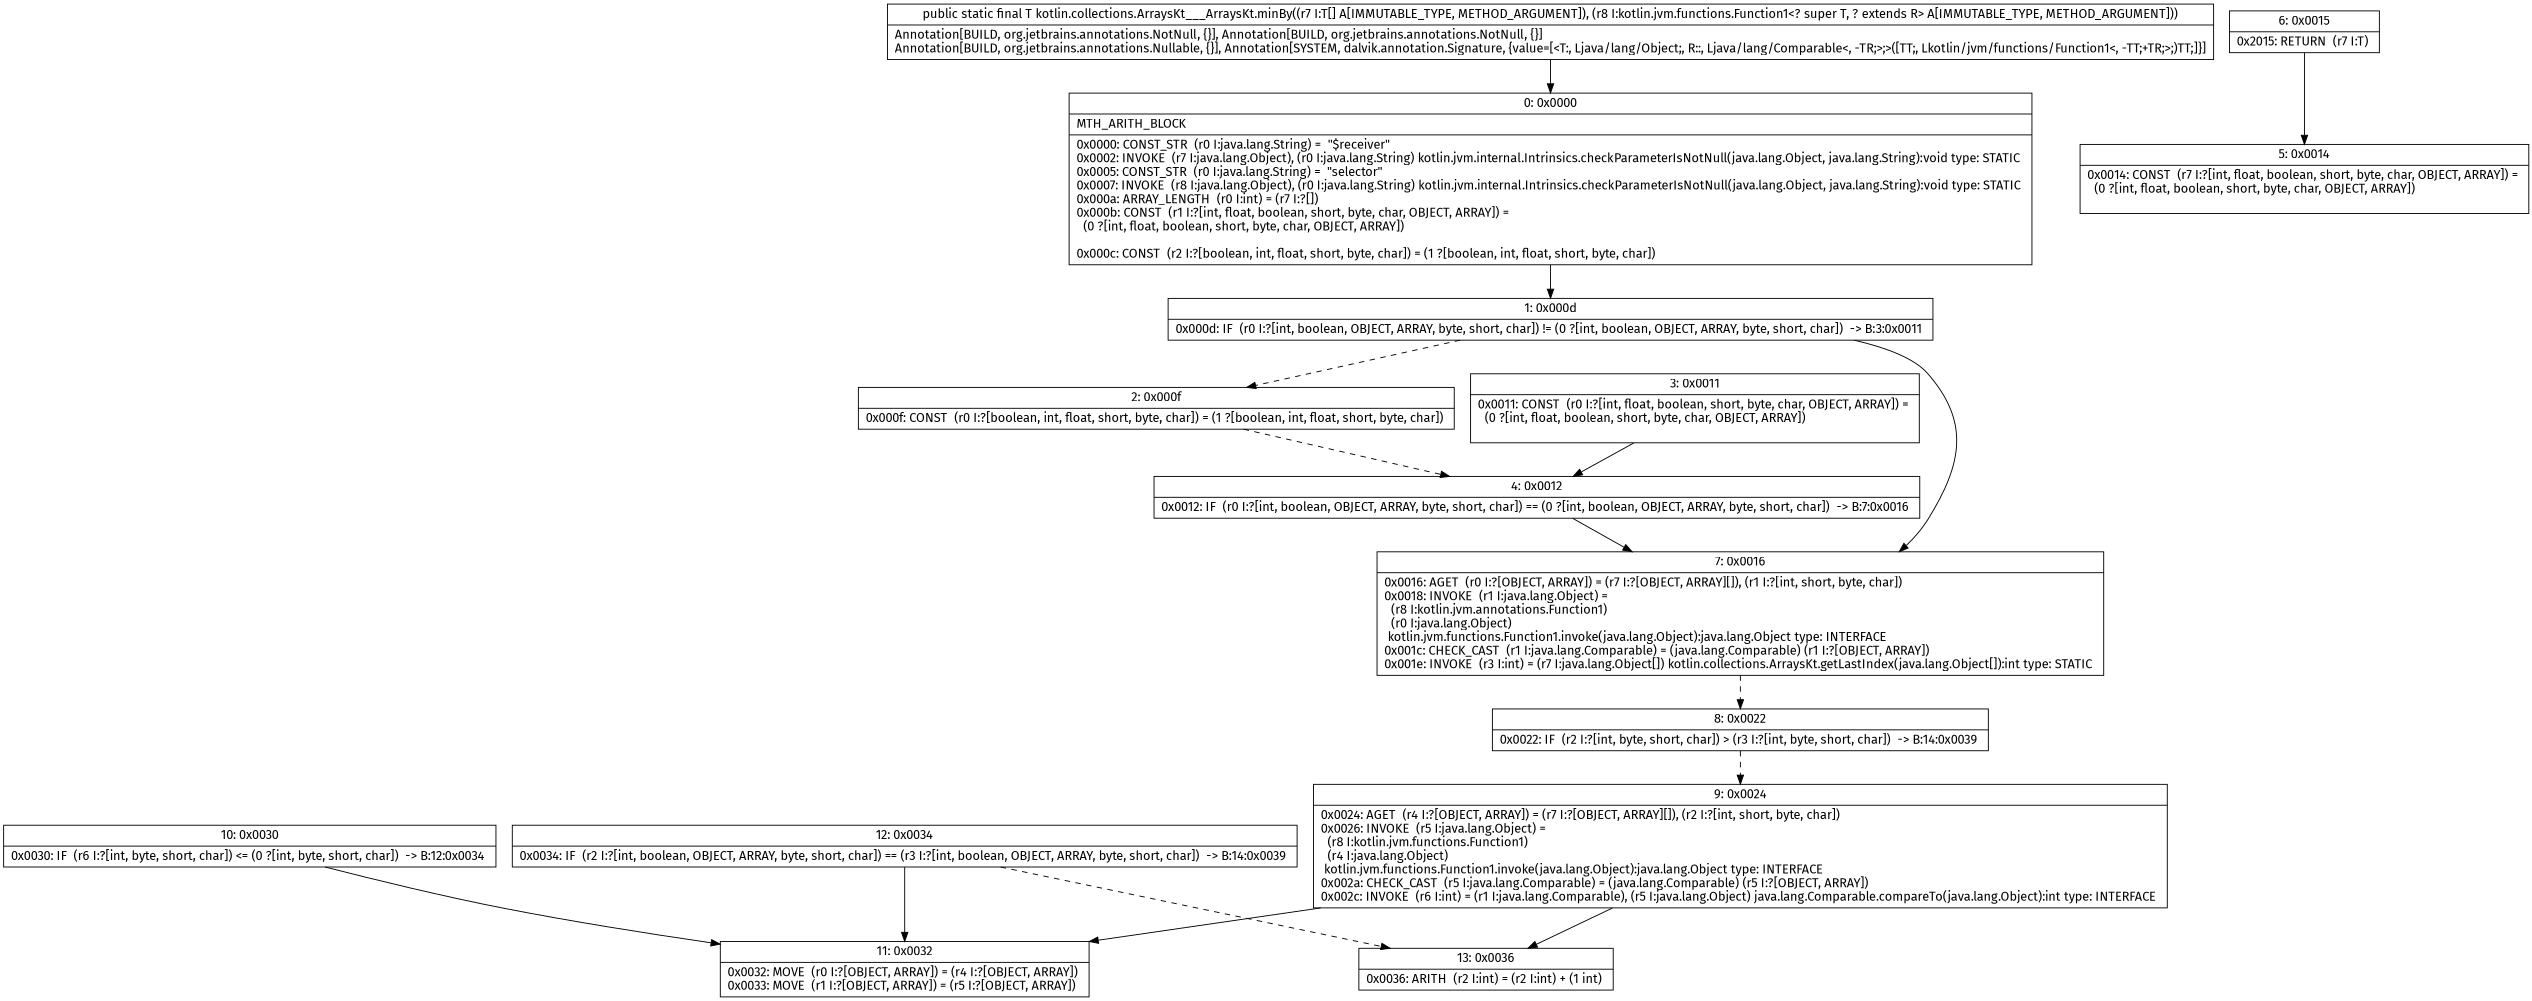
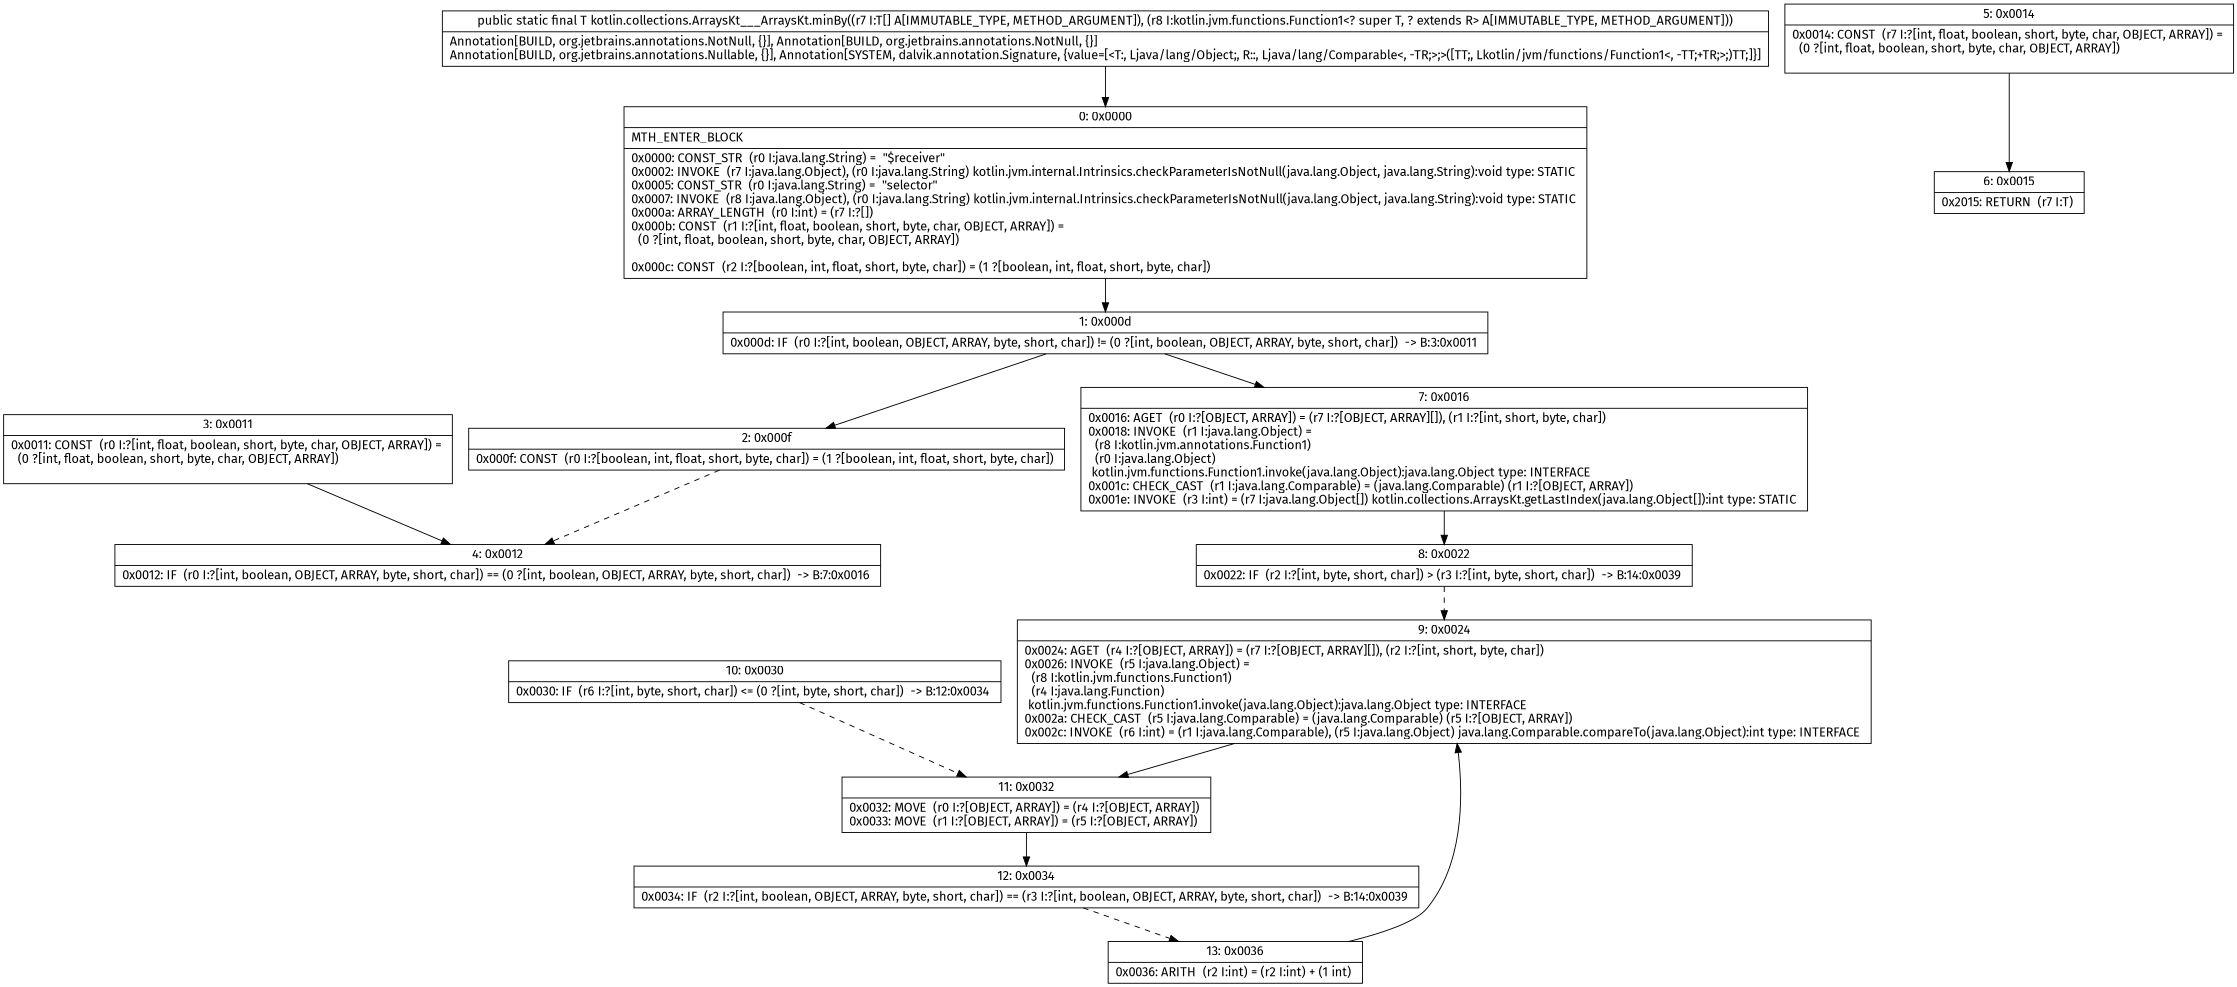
edge "6: 0x0015" -> "5: 0x0014": reversed
node "0: 0x0000": text "MTH_ARITH_BLOCK" -> "MTH_ENTER_BLOCK"
edge "1: 0x000d" -> "2: 0x000f": style dashed -> solid
edge "4: 0x0012" -> "7: 0x0016": removed
edge "7: 0x0016" -> "8: 0x0022": style dashed -> solid
node "9: 0x0024": text "(r4 I:java.lang.Object)" -> "(r4 I:java.lang.Function)"
edge "12: 0x0034" -> "11: 0x0032": reversed
edge "10: 0x0030" -> "11: 0x0032": style solid -> dashed
edge "9: 0x0024" -> "13: 0x0036": reversed
